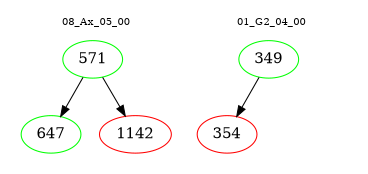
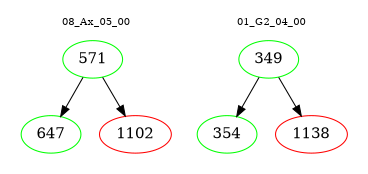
node "1142": label "1142" -> "1102"
node "354": color red -> green
node "1138": added
